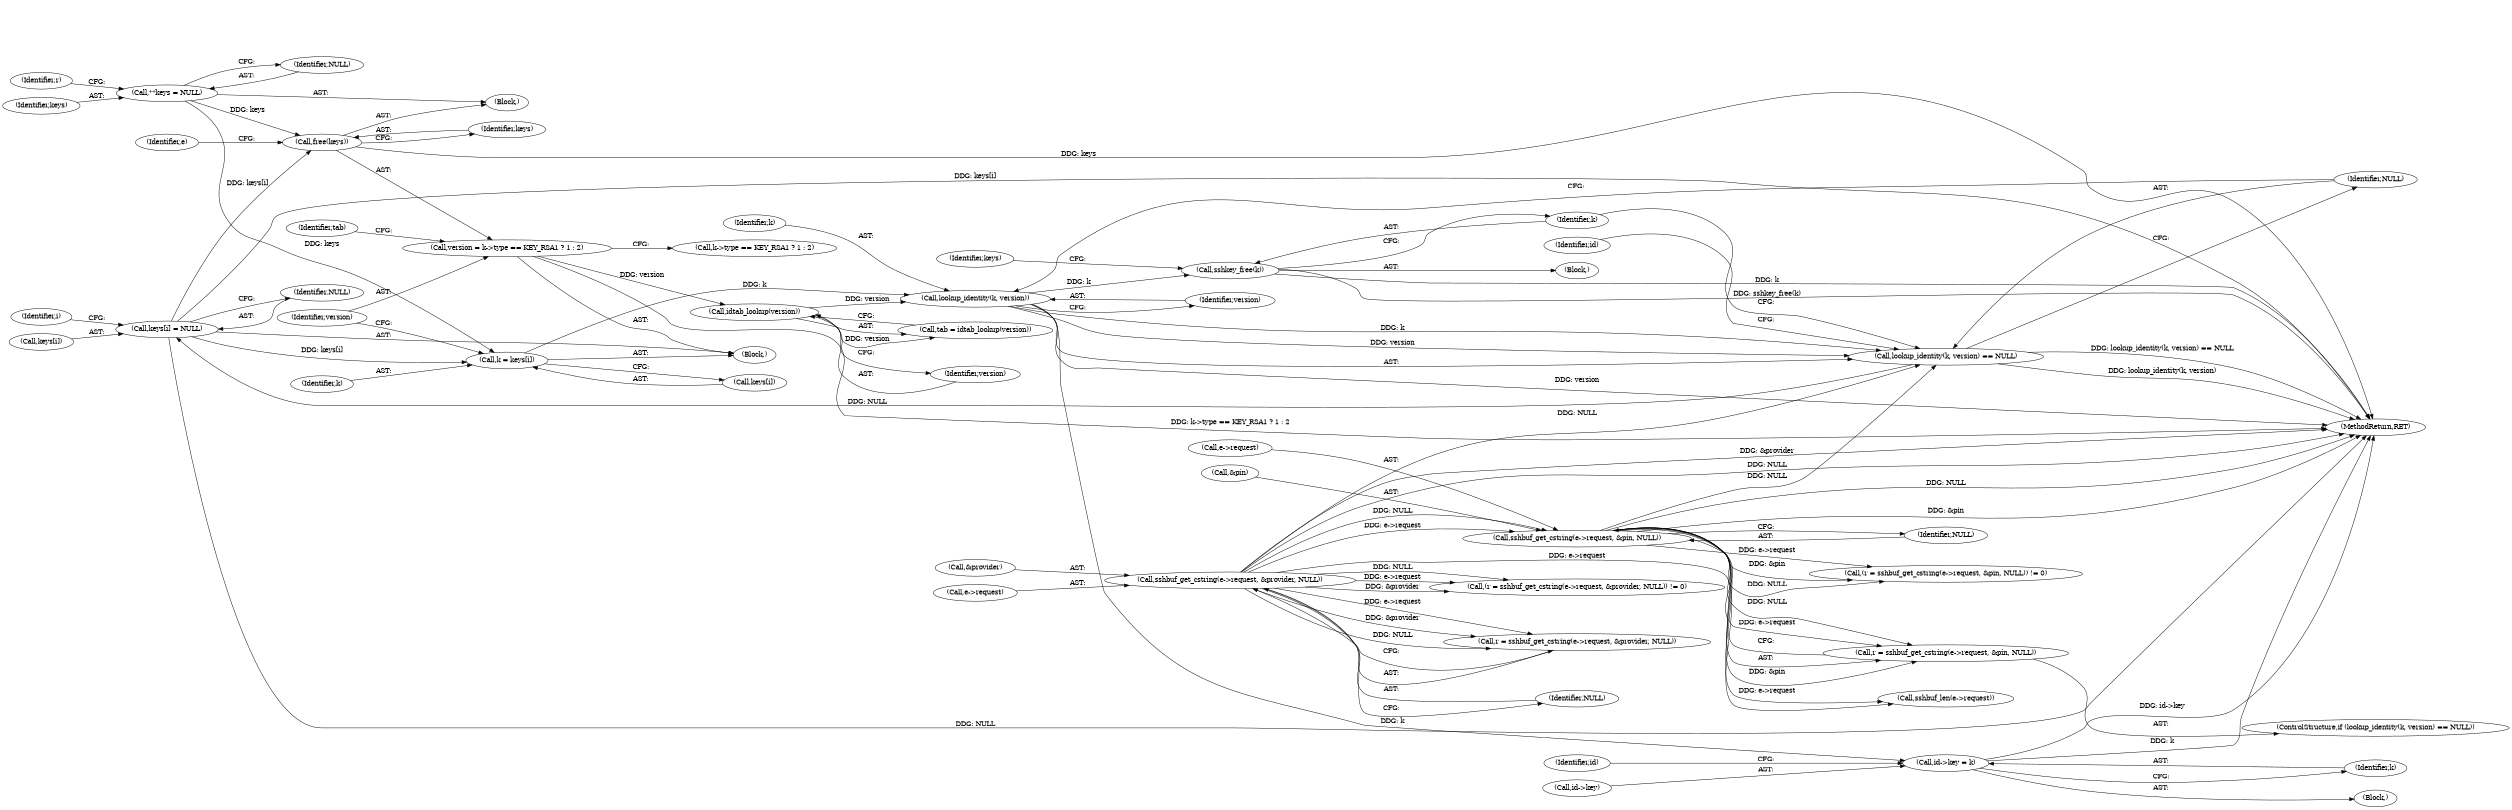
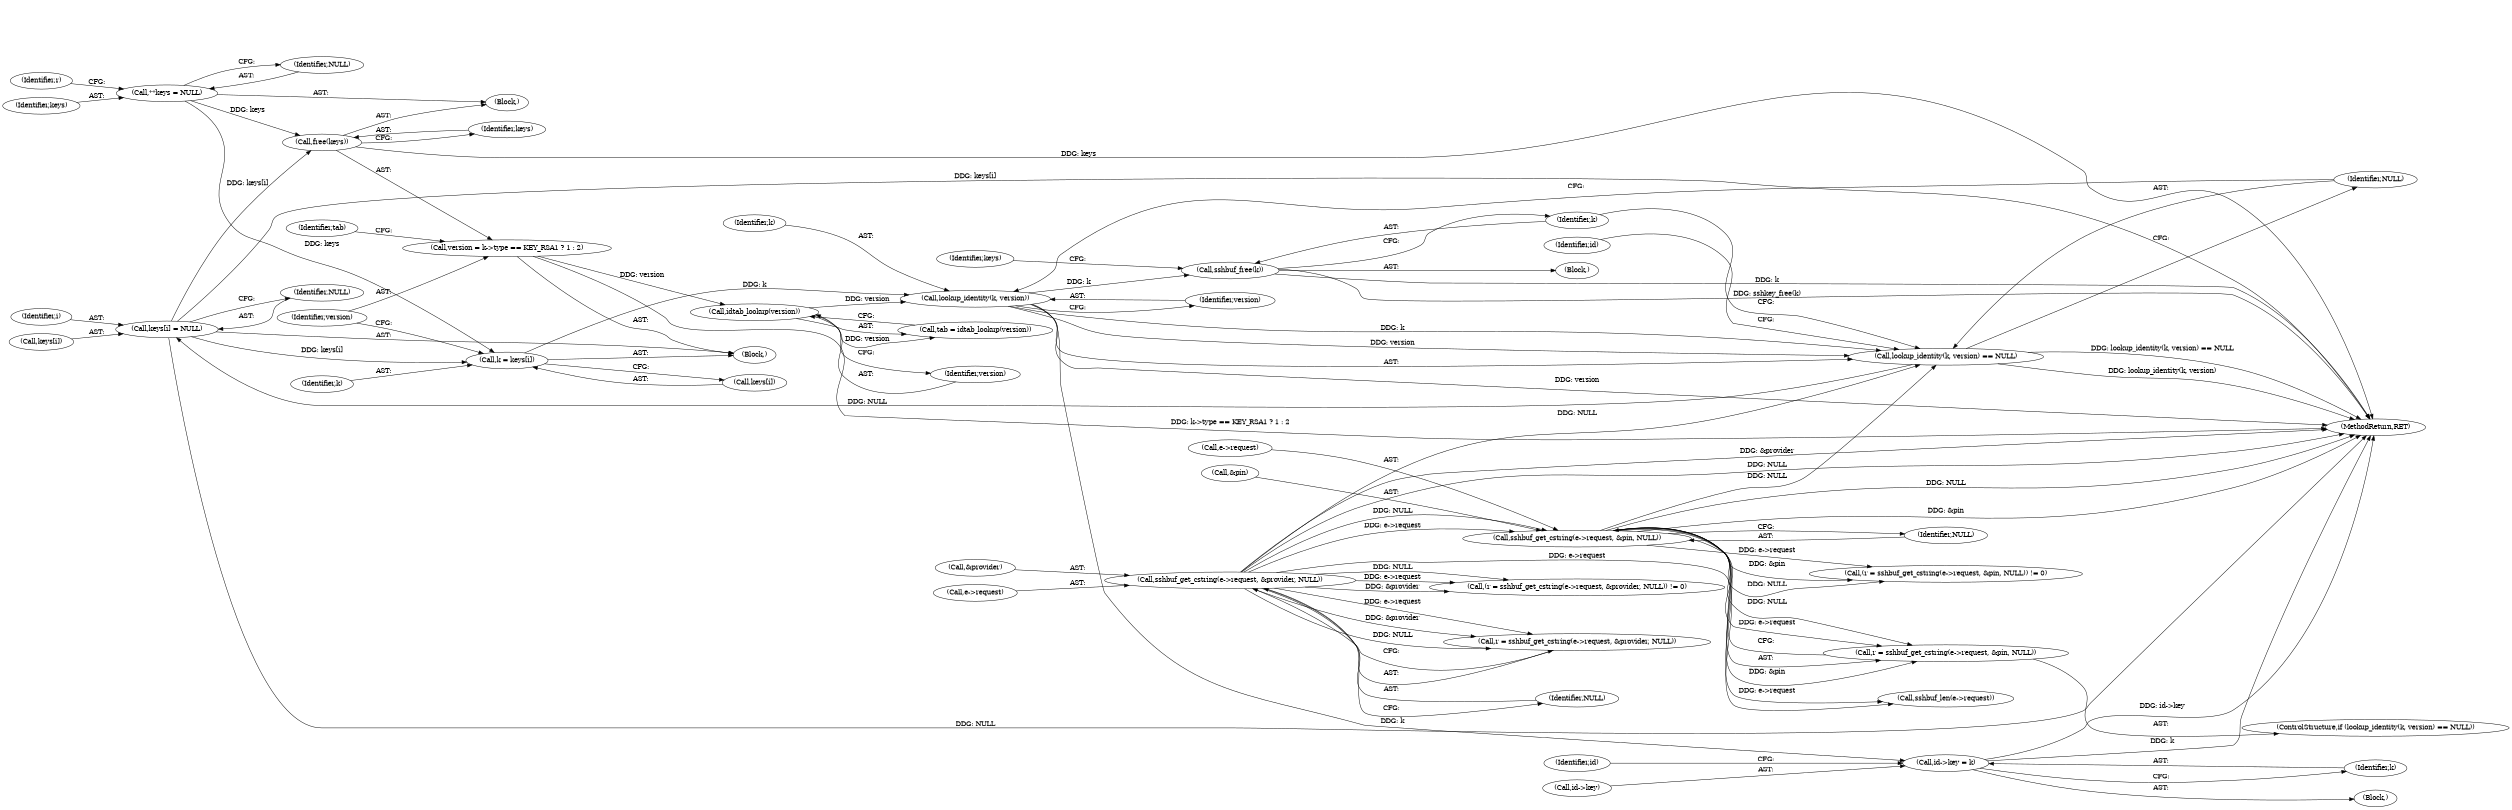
node "(Identifier,e)": removed
node "(Call,k->type == KEY_RSA1 ? 1 : 2)": removed
node "(Call,sshkey_free(k))": label "(Call,sshkey_free(k))" -> "(Call,sshbuf_free(k))"
edge "(Identifier,i)" -> "(Call,keys[i] = NULL)": label "CFG: " -> "AST: "
